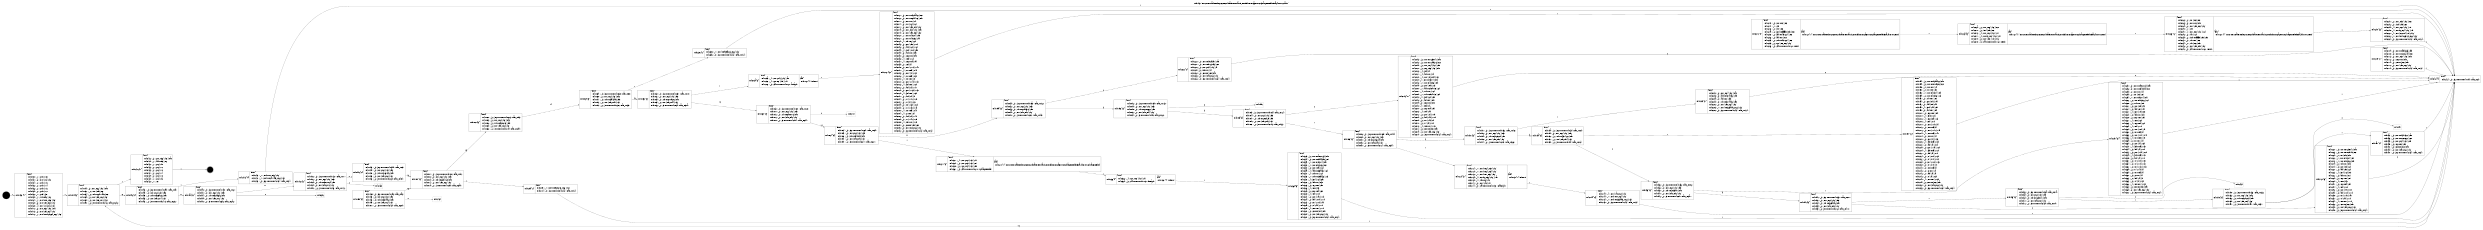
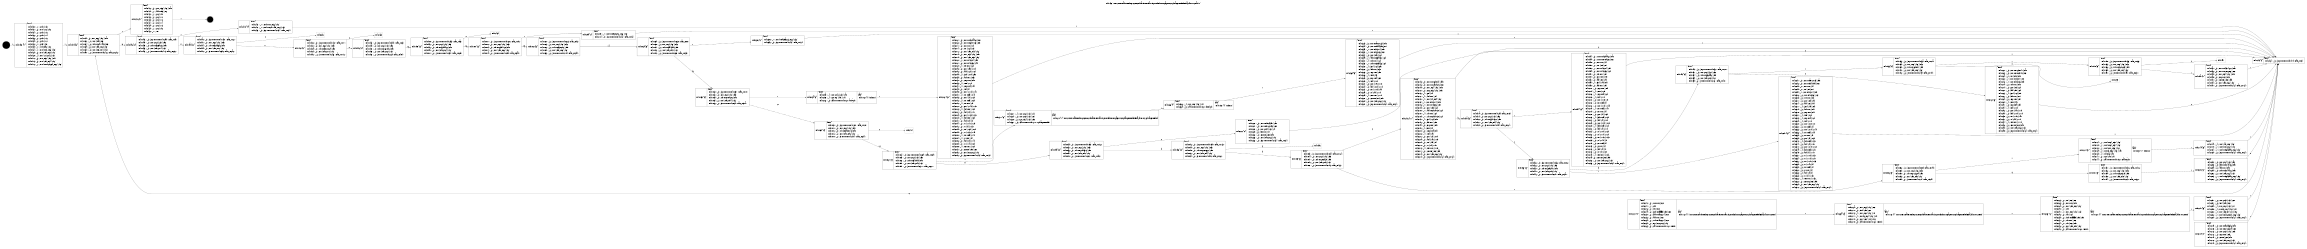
edge "0x401f01 [25]" -> "0x401f1a [25]": now "0x4021b3 [111]" -> "0x401f1a [25]"
edge "0x401dd8 [22]" -> "0x401e07 [25]": now "0x401dd8 [22]" -> "0x401dee [25]"
